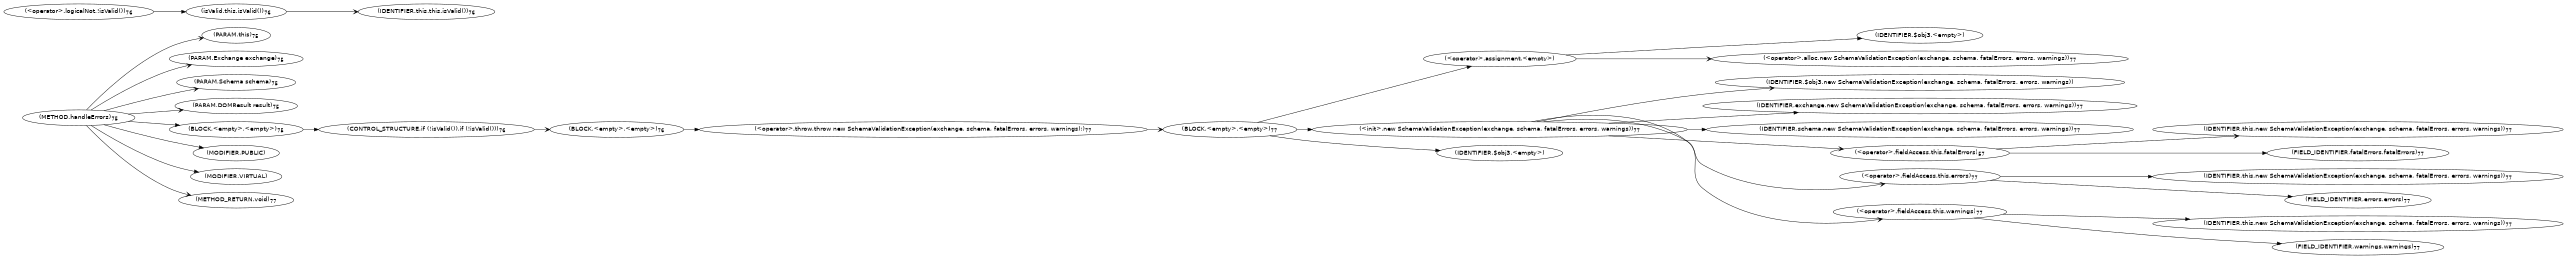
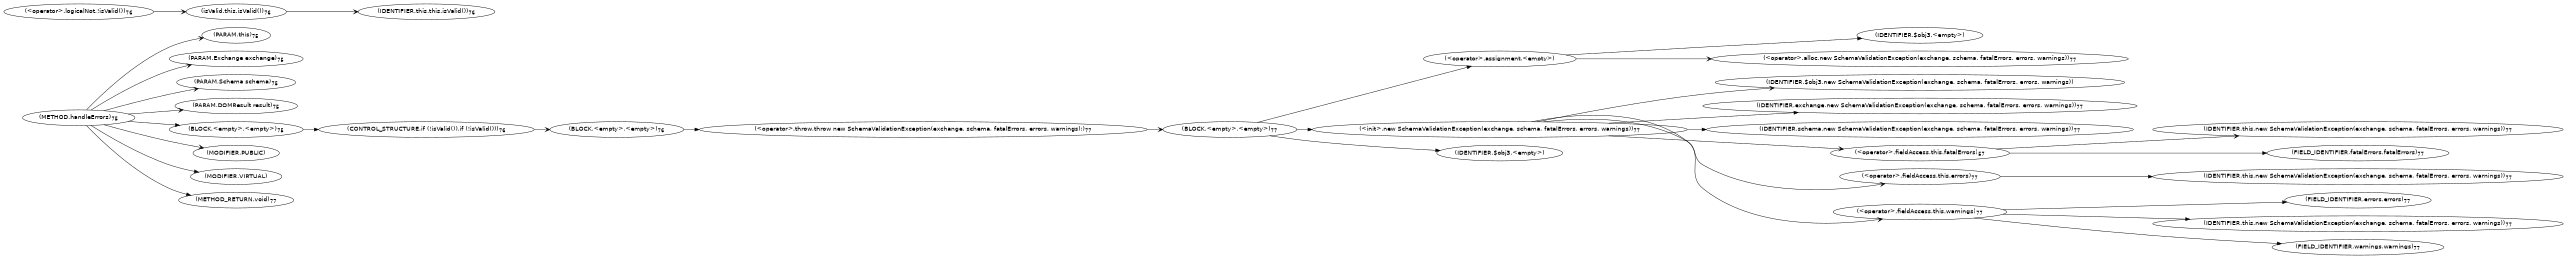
edge "(<operator>.logicalNot,!isValid())" -> "(isValid,this.isValid())": arrowhead normal -> vee
edge "(METHOD,handleErrors)" -> "(MODIFIER,PUBLIC)": arrowhead normal -> vee
edge "(METHOD,handleErrors)" -> "(METHOD_RETURN,void)": arrowhead vee -> normal
edge "(<operator>.fieldAccess,this.errors)" -> "(FIELD_IDENTIFIER,errors,errors)": now "(<operator>.fieldAccess,this.warnings)" -> "(FIELD_IDENTIFIER,errors,errors)"
